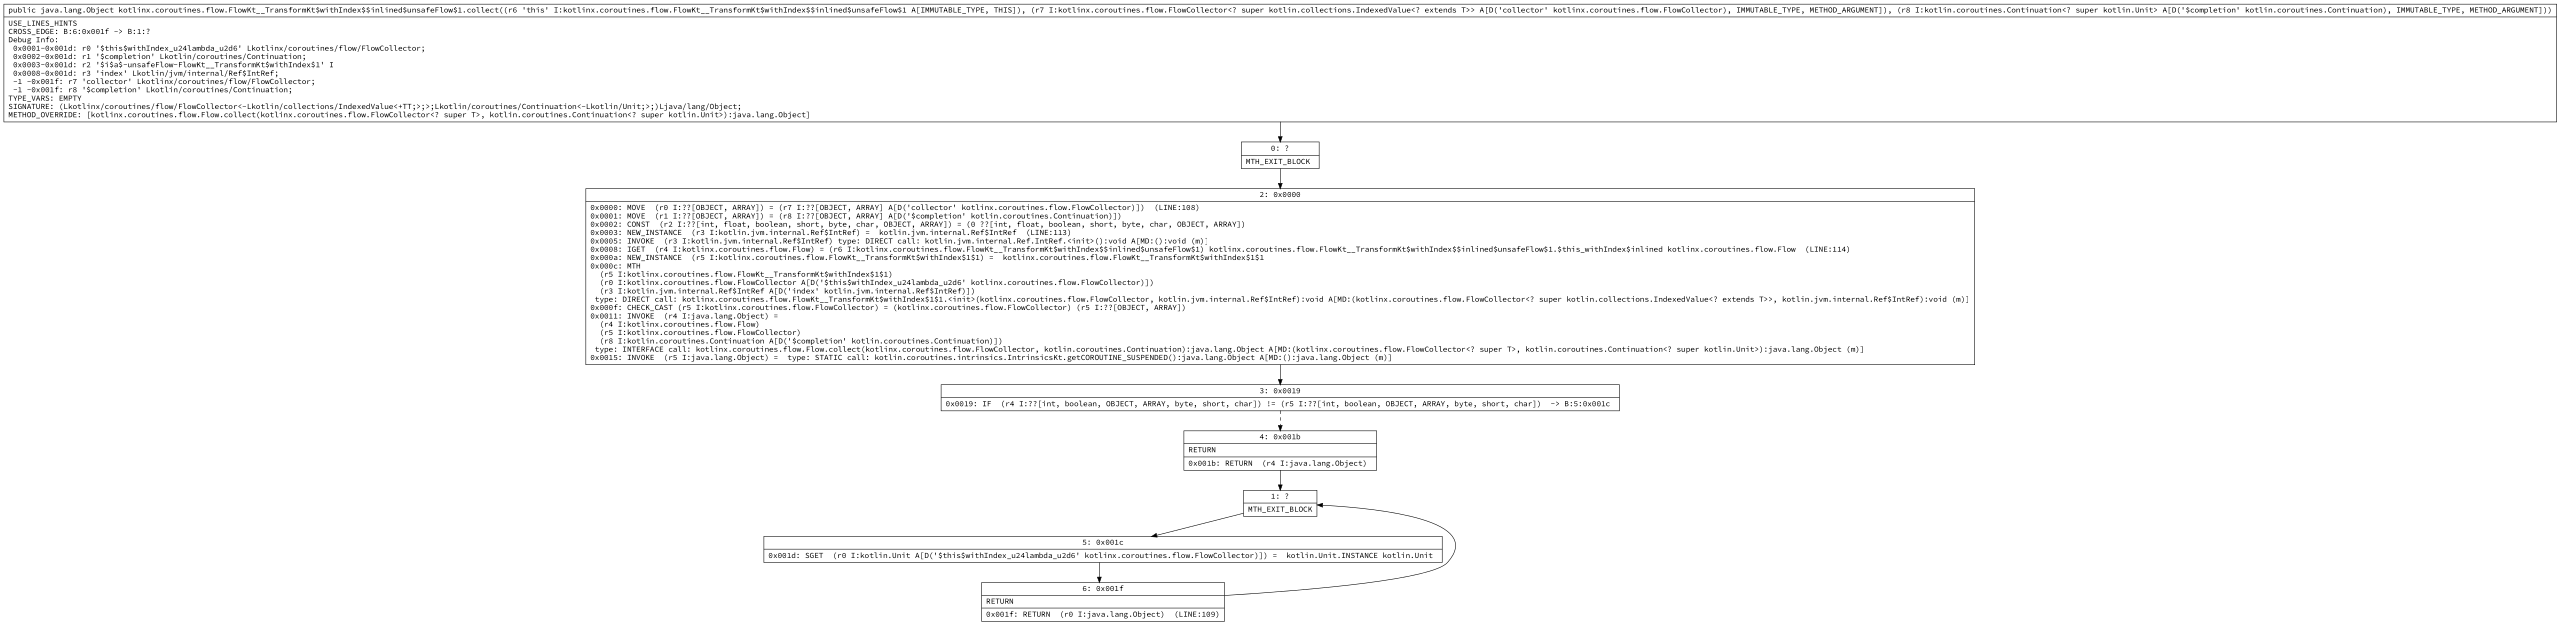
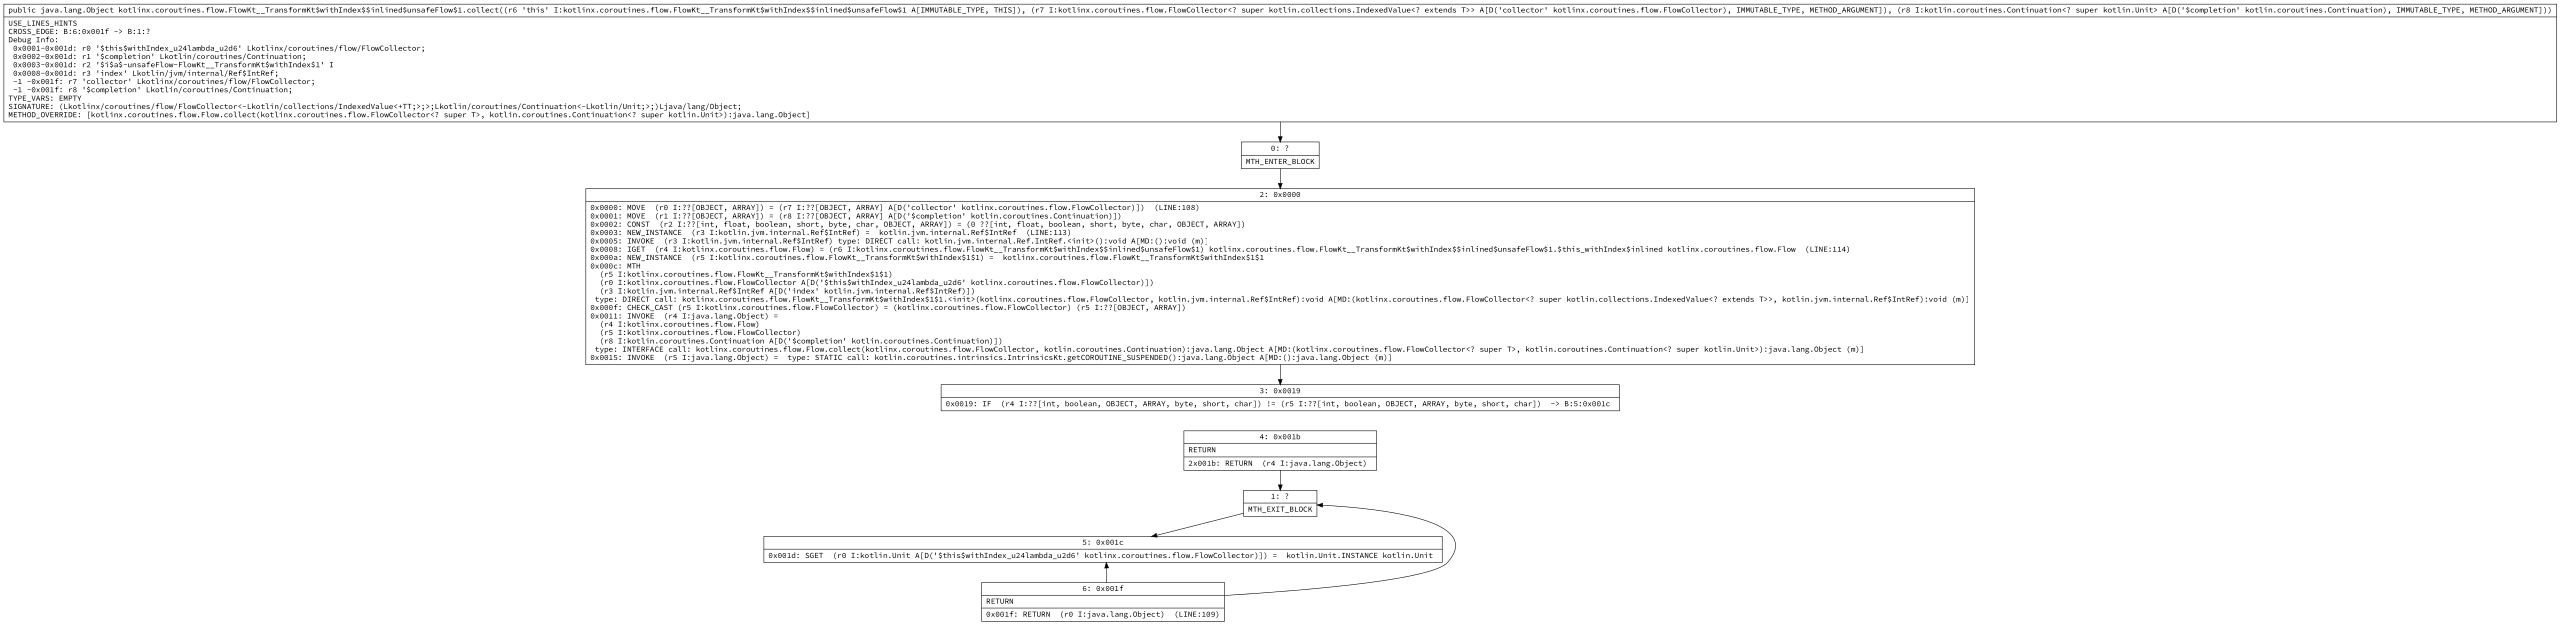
node "0: ?": text "MTH_EXIT_BLOCK" -> "MTH_ENTER_BLOCK"
edge "3: 0x0019" -> "4: 0x001b": removed
node "4: 0x001b": text "0x001b: RETURN  (r4 I:java.lang.Object)" -> "2x001b: RETURN  (r4 I:java.lang.Object)"
edge "5: 0x001c" -> "6: 0x001f": reversed
